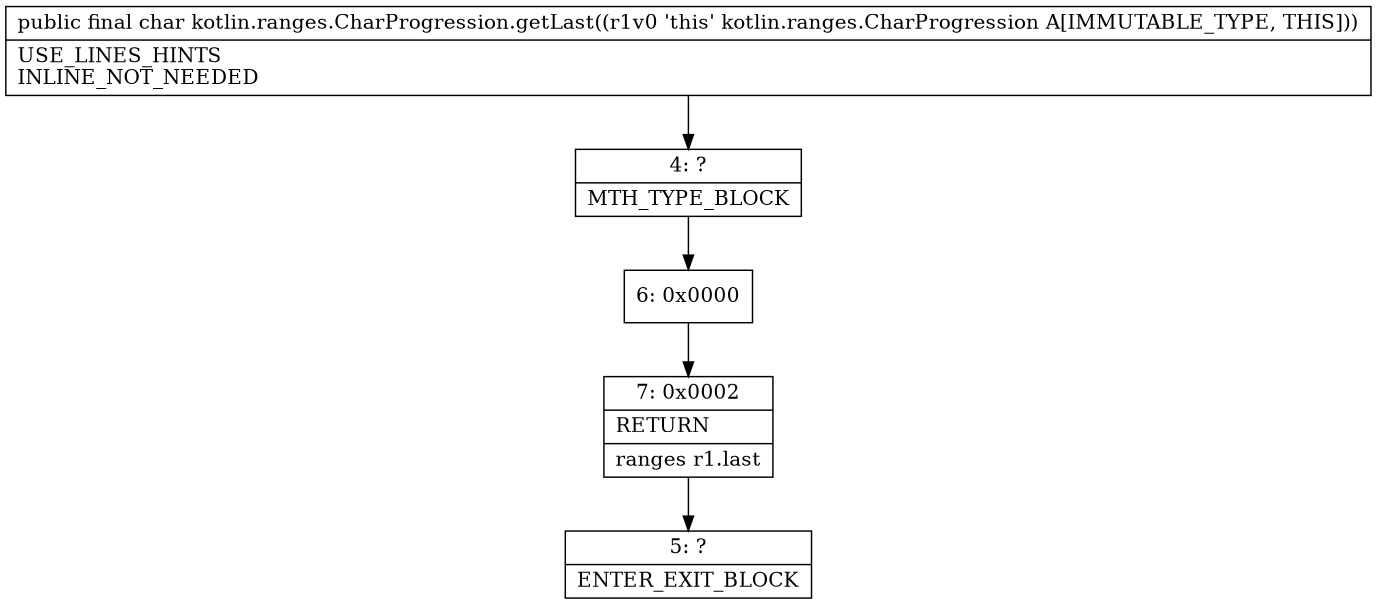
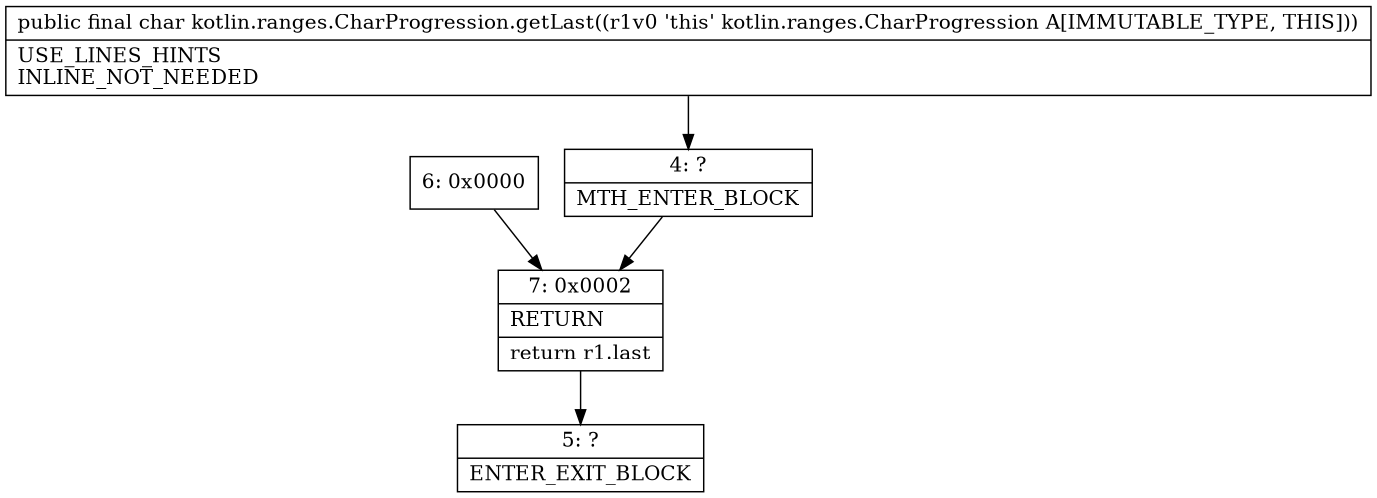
node "4: ?": text "MTH_TYPE_BLOCK" -> "MTH_ENTER_BLOCK"
edge "4: ?" -> "6: 0x0000": now "4: ?" -> "7: 0x0002"
node "7: 0x0002": text "ranges r1.last" -> "return r1.last"
